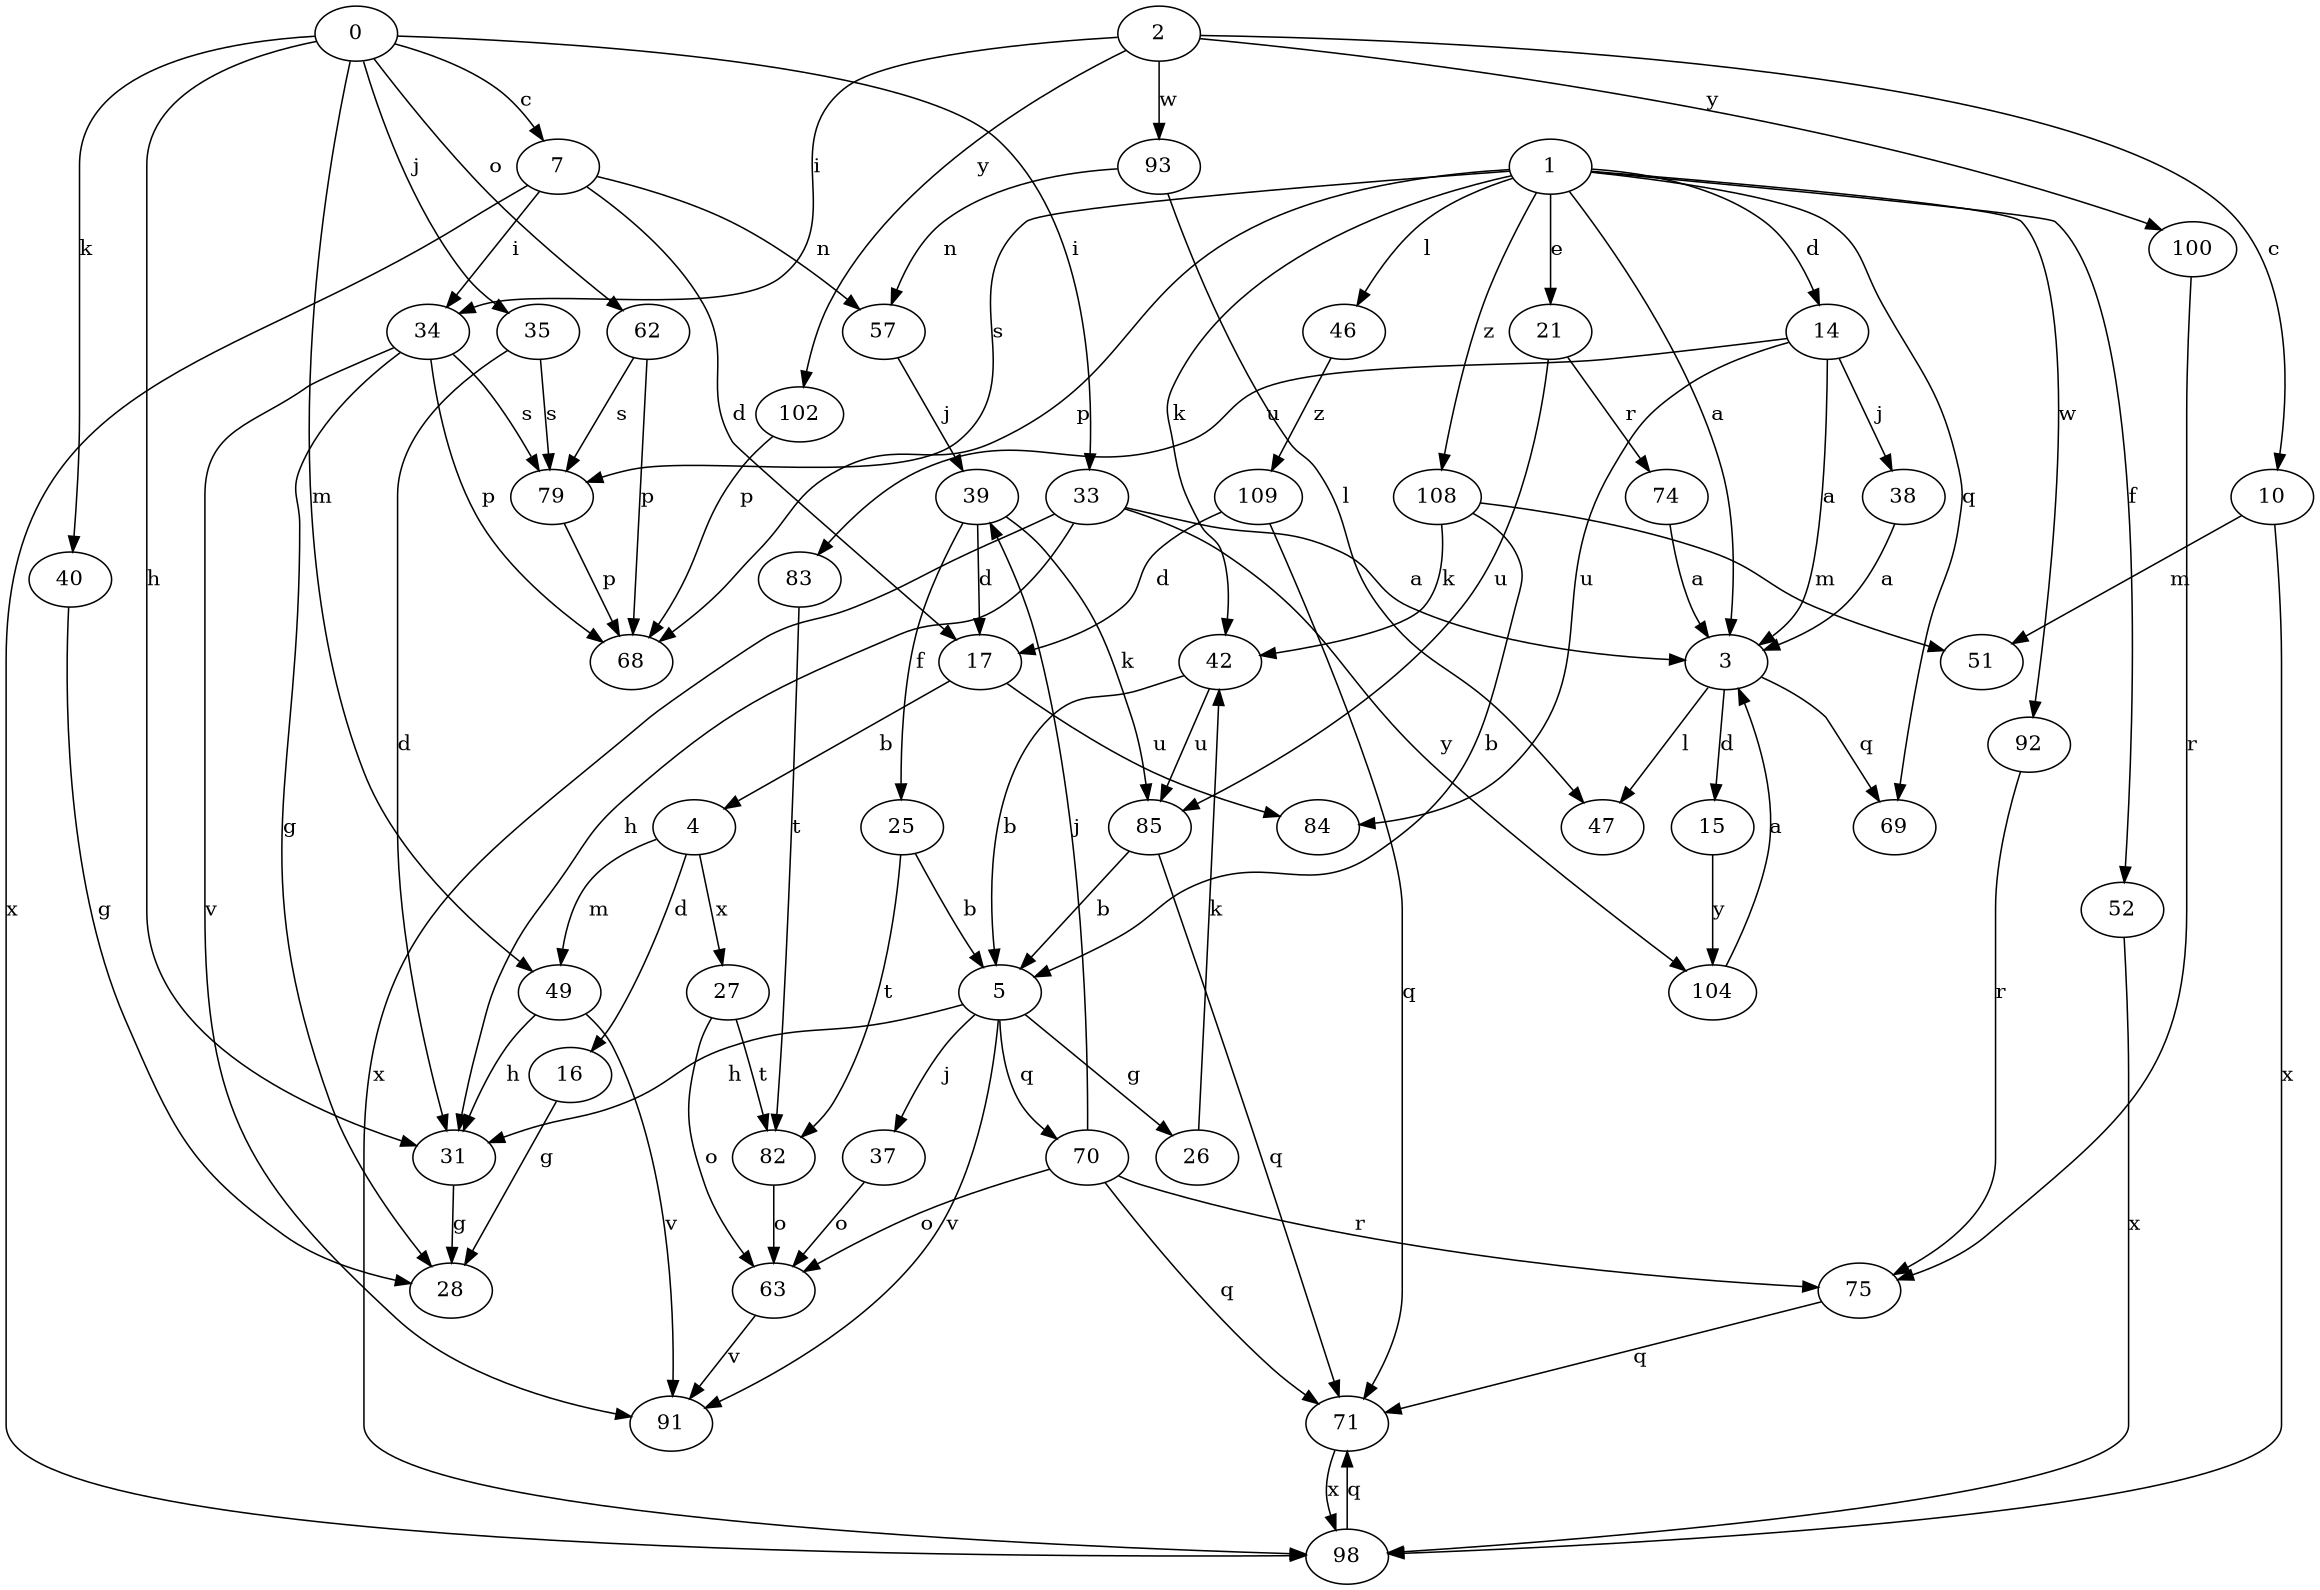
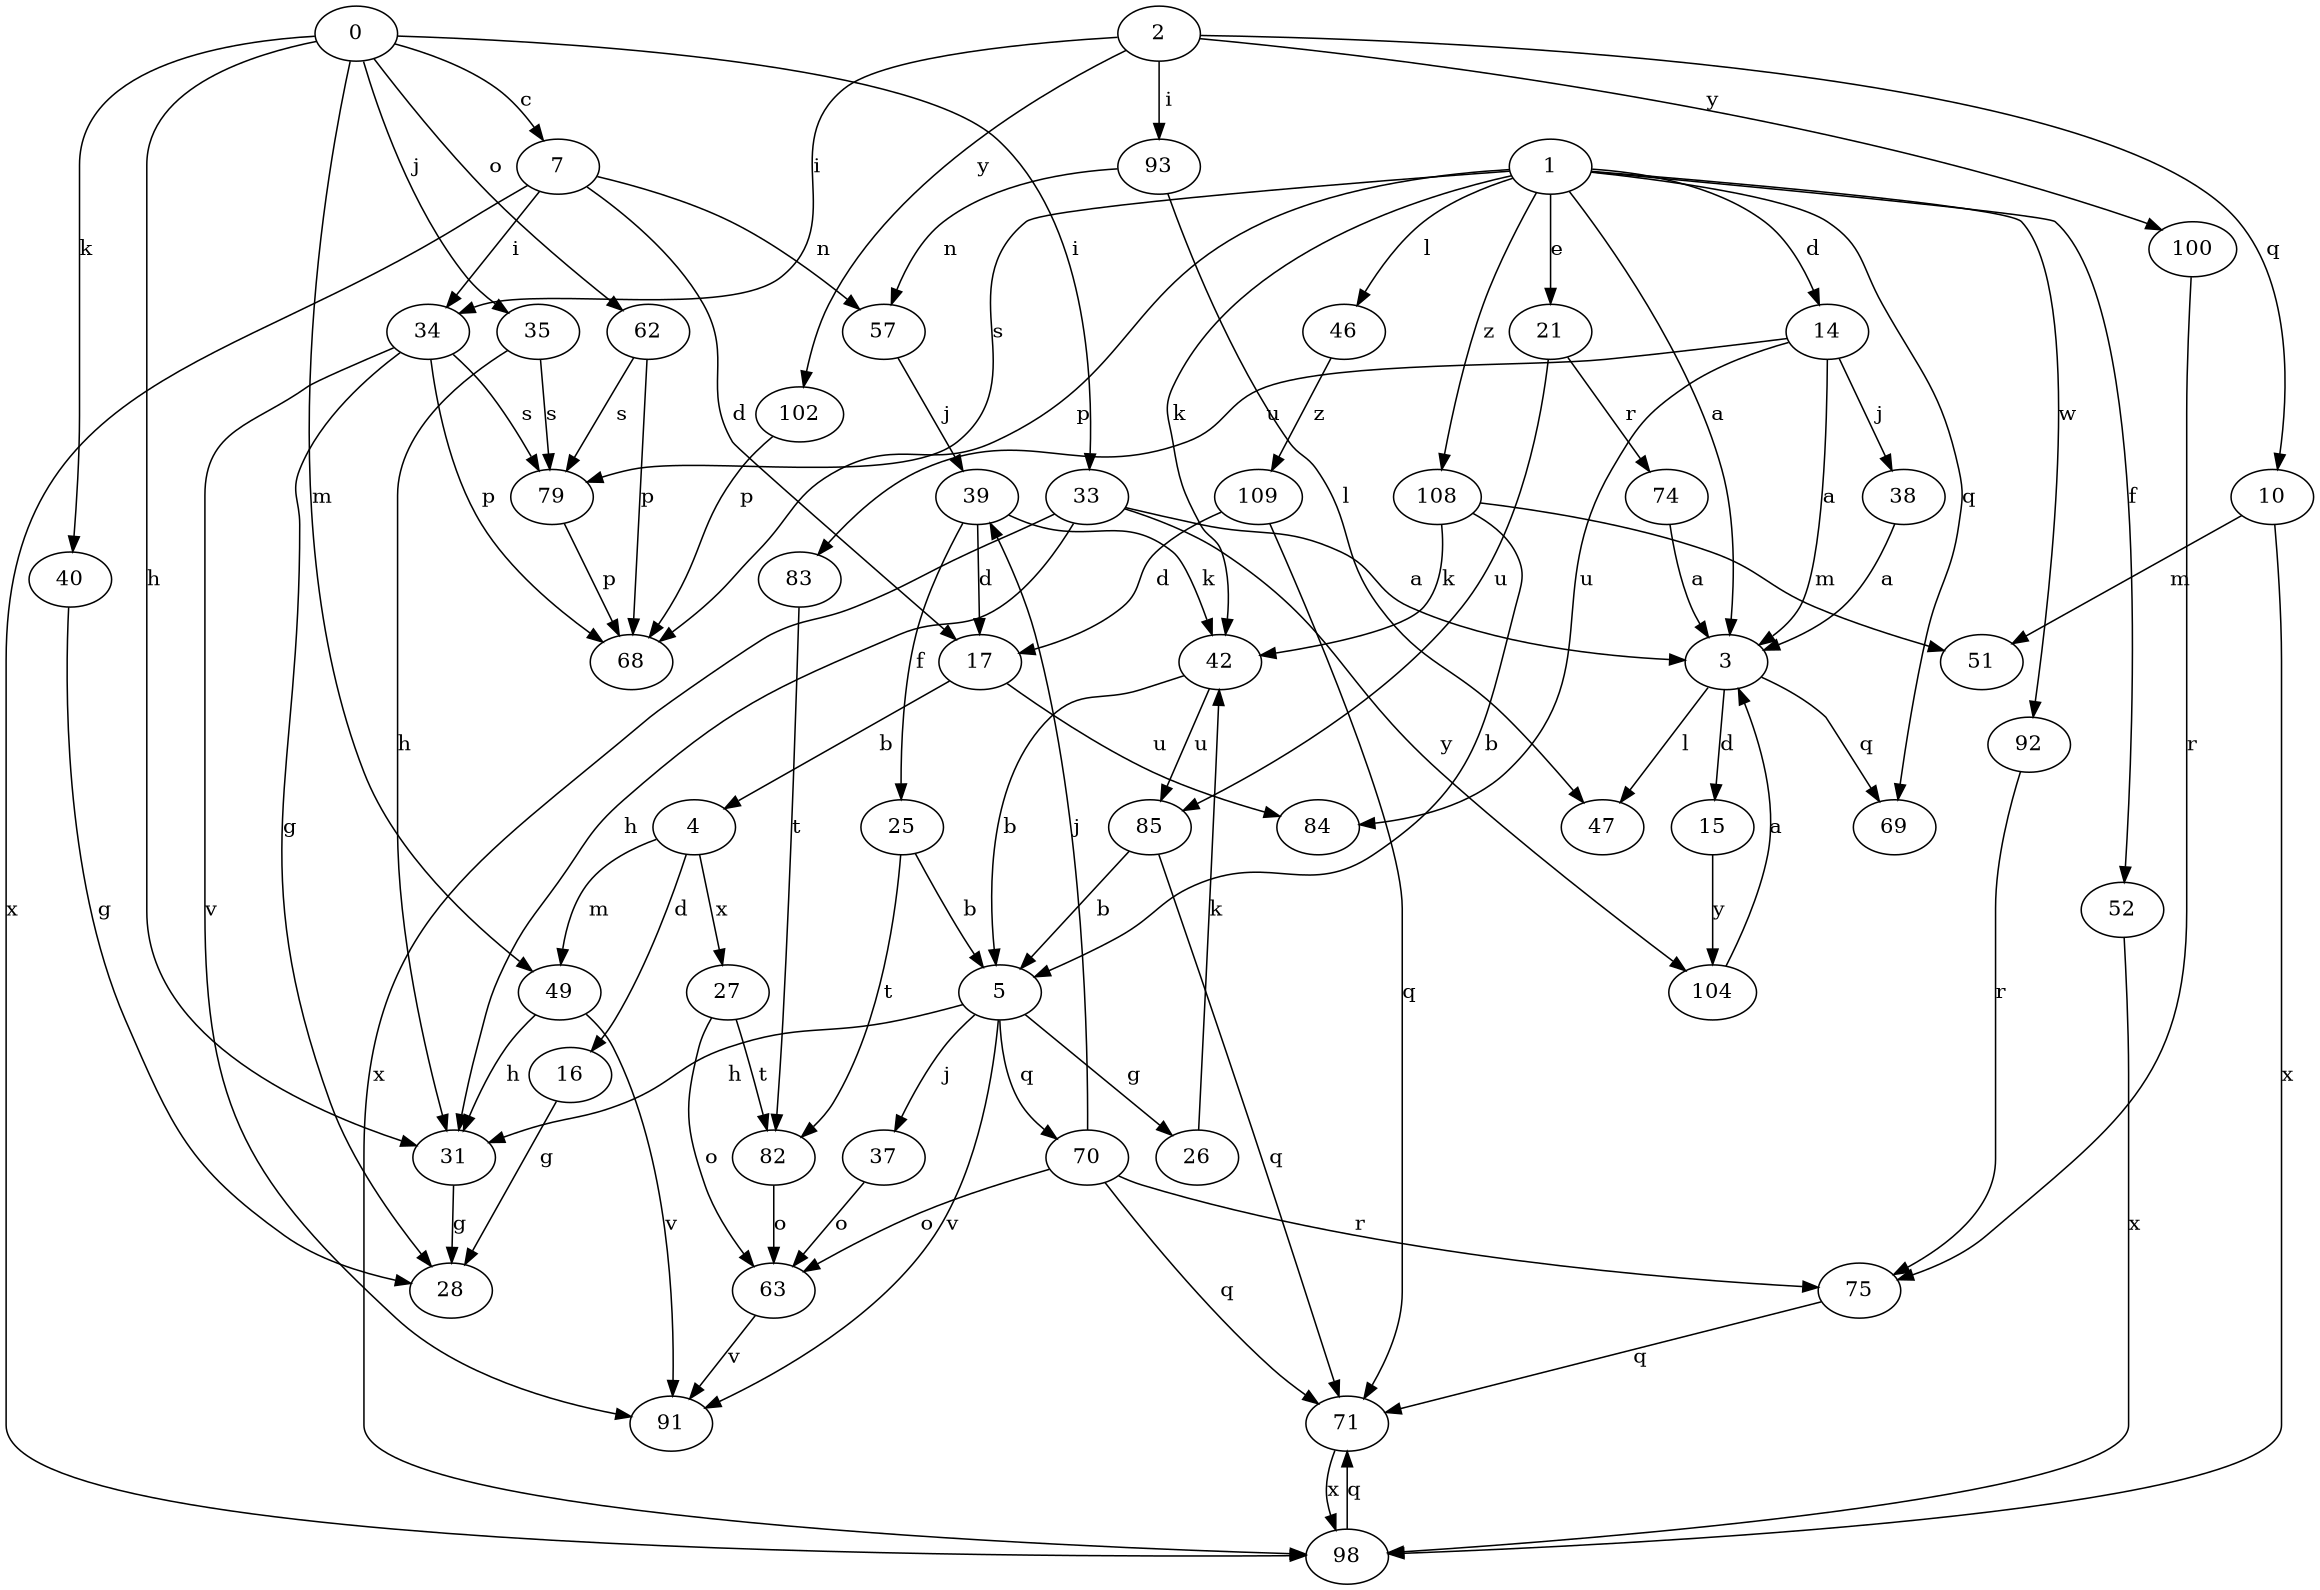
edge "2" -> "93": label "w" -> "i"
edge "2" -> "10": label "c" -> "q"
edge "39" -> "85": now "39" -> "42"
edge "35" -> "31": label "d" -> "h"
